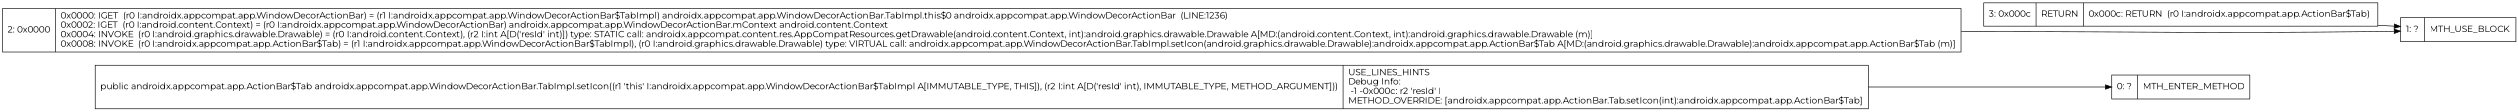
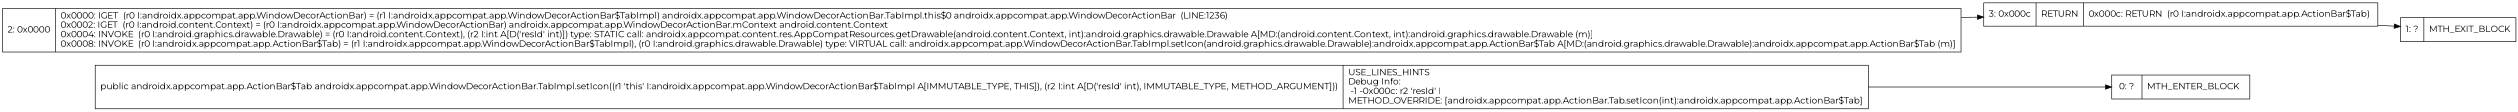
node "1: ?": text "MTH_USE_BLOCK" -> "MTH_EXIT_BLOCK"
edge "2: 0x0000" -> "1: ?": now "2: 0x0000" -> "3: 0x000c"
node "0: ?": text "MTH_ENTER_METHOD" -> "MTH_ENTER_BLOCK"
